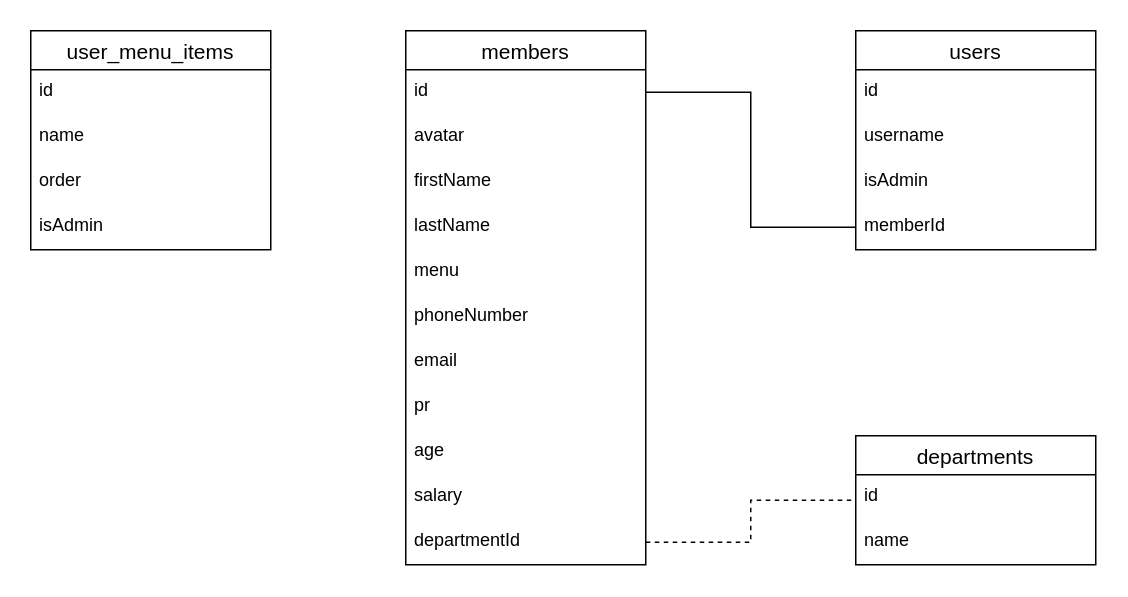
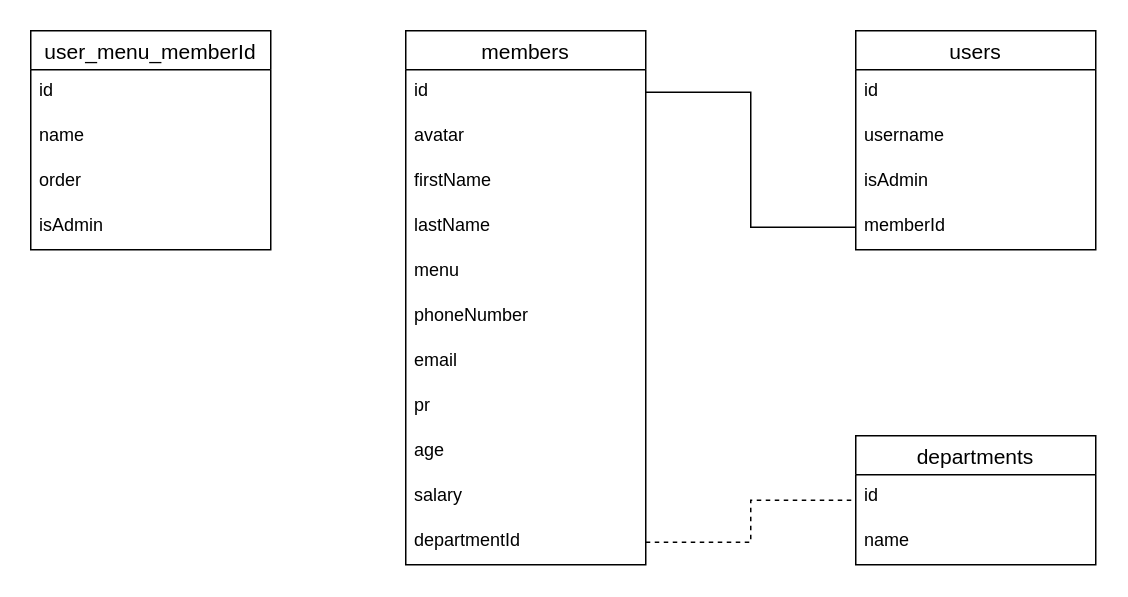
node "user_menu_items": label "user_menu_items" -> "user_menu_memberId"
